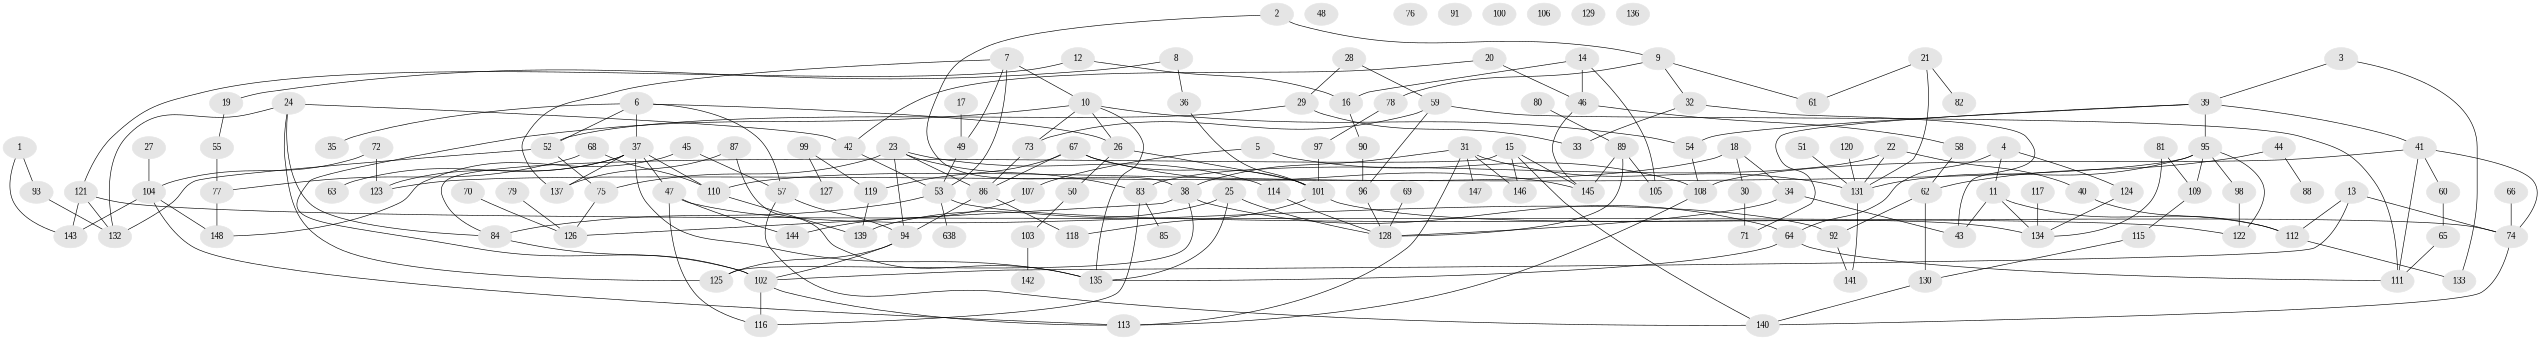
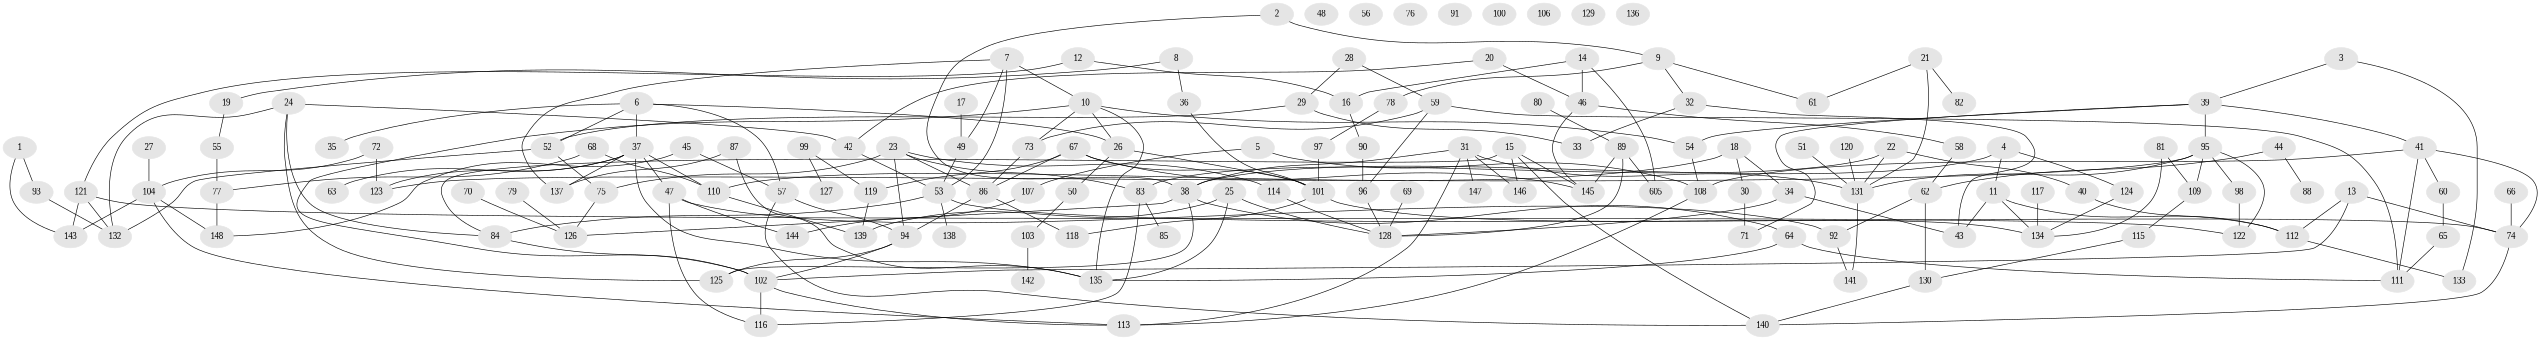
node "56": added
edge "4" -- "64": now "4" -- "38"
node "105": label "105" -> "605"
node "638": label "638" -> "138"
